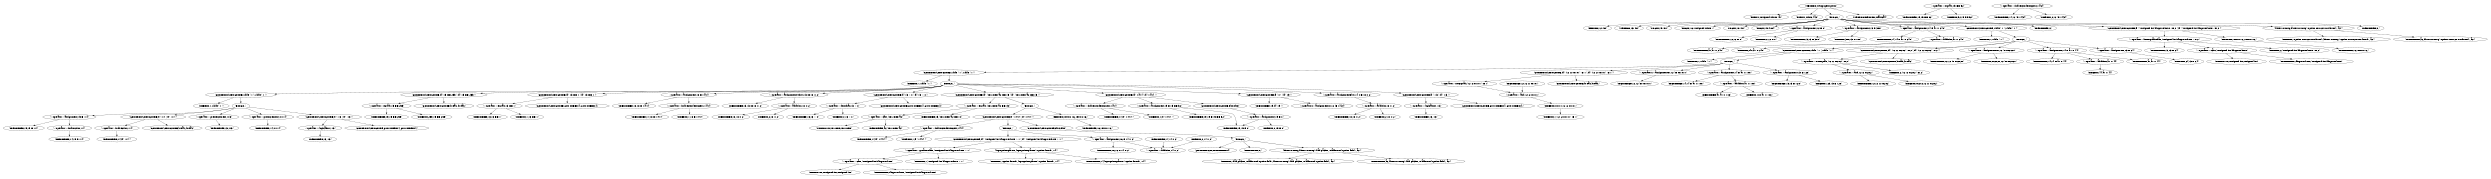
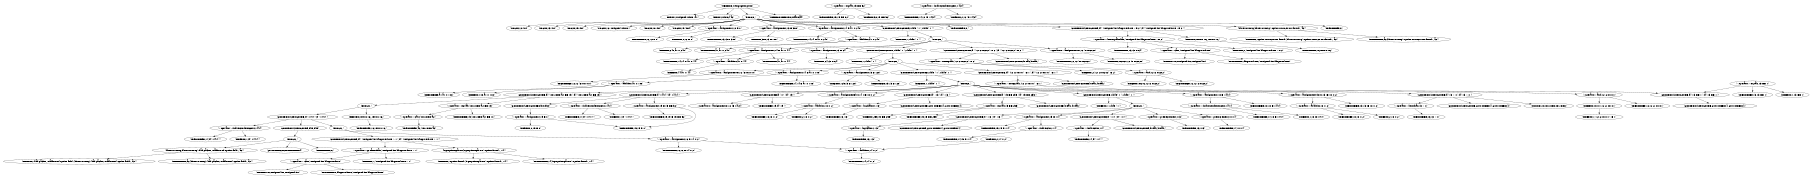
node "(RETURN,v2: int)": label "(RETURN,v2: int)" -> "(LOCAL,v2: int)"
node "(METHOD,v3: int)": label "(METHOD,v3: int)" -> "(LOCAL,v3: int)"
edge "(IDENTIFIER,v2,v2 & 0x101)" -> "(<operator>.and,v2 & 0x101)": reversed
edge "(CONTROL_STRUCTURE,if ( v3 == 1 ),if ( v3 == 1 ))" -> "(<operator>.equals,v3 == 1)": reversed
node "(LITERAL,0,v3 < 0)": removed
edge "(<operator>.cast,(_DWORD)a2)" -> "(UNKNOWN,_DWORD,_DWORD)": now "(CONTROL_STRUCTURE,if ( v3 < 0 ),if ( v3 < 0 ))" -> "(UNKNOWN,_DWORD,_DWORD)"
edge "(IDENTIFIER,v4,v4 + 2)" -> "(<operator>.addition,v4 + 2)": reversed
